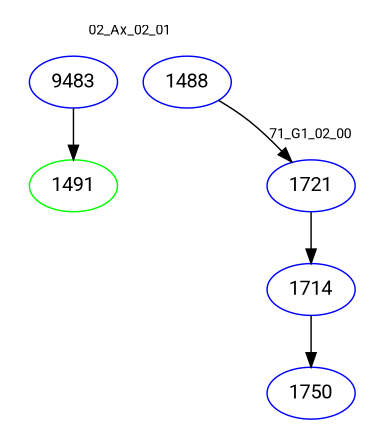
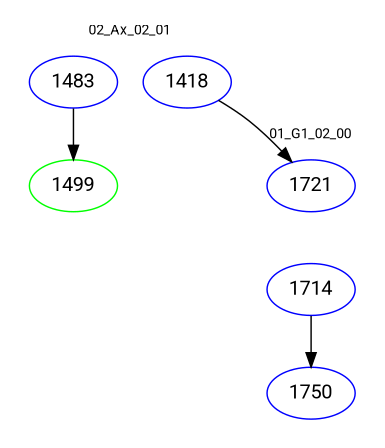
node "9483": label "9483" -> "1483"
node "1488": label "1488" -> "1418"
cluster "71_G1_02_00": label "71_G1_02_00" -> "01_G1_02_00"
node "1491": label "1491" -> "1499"
edge "1721" -> "1714": removed
